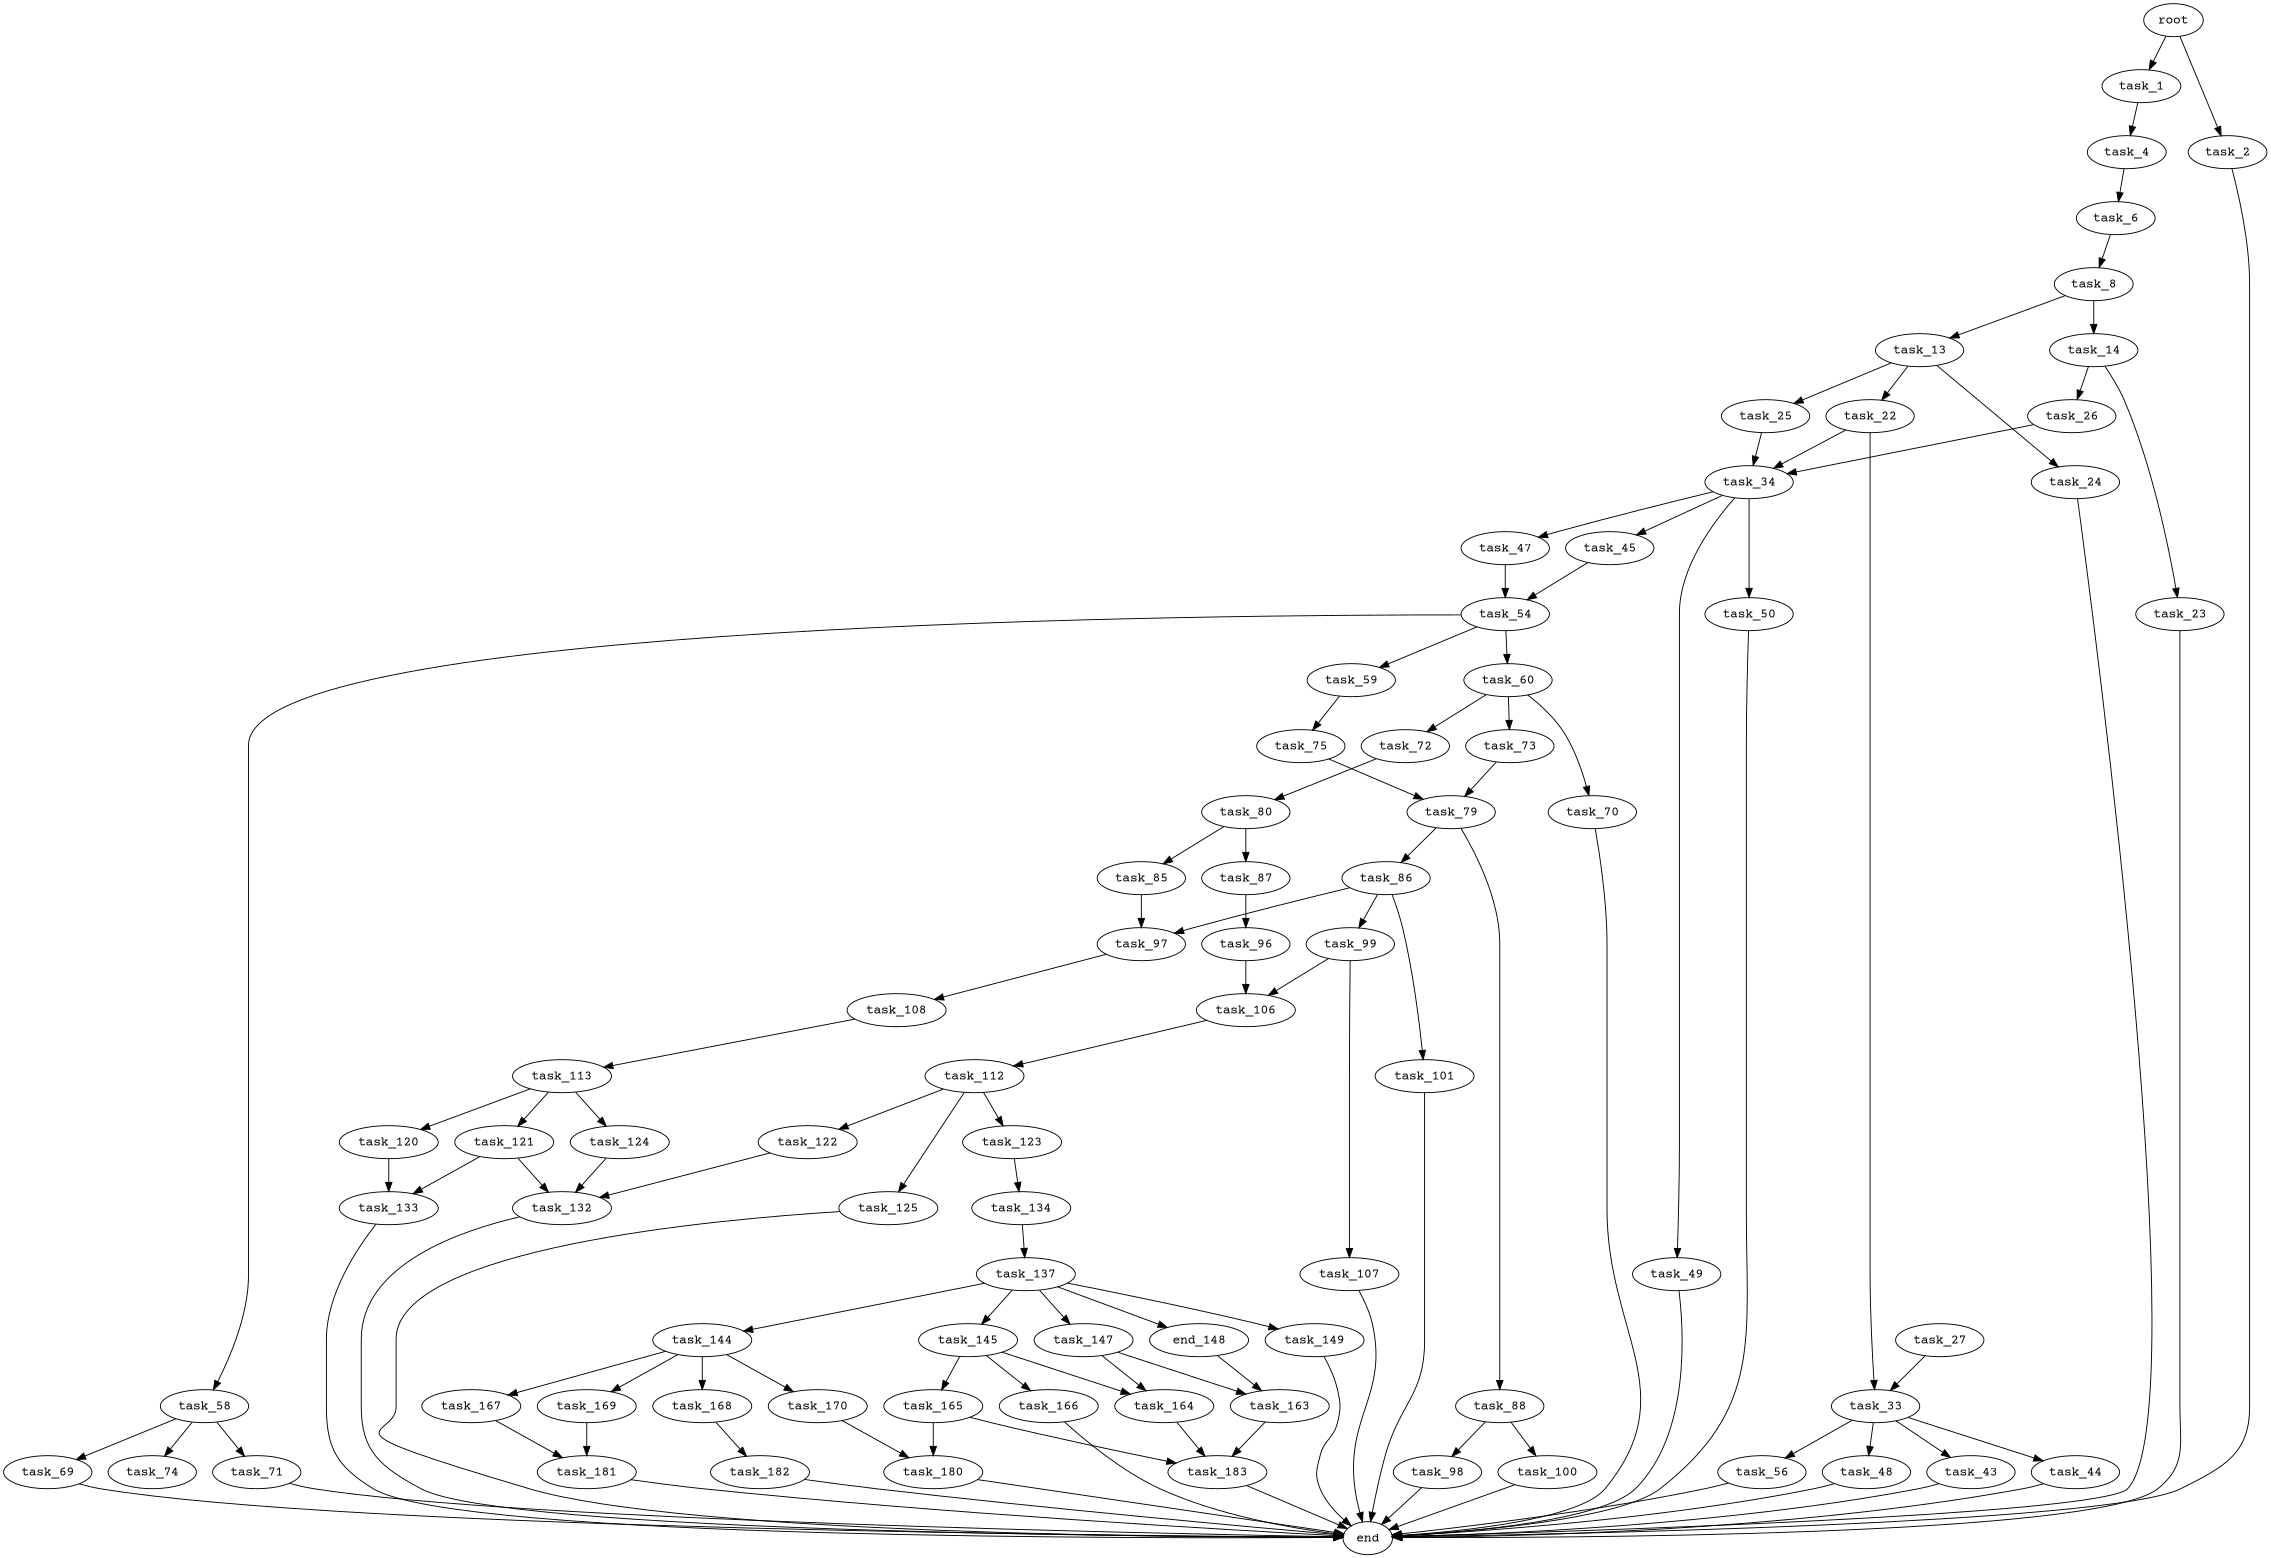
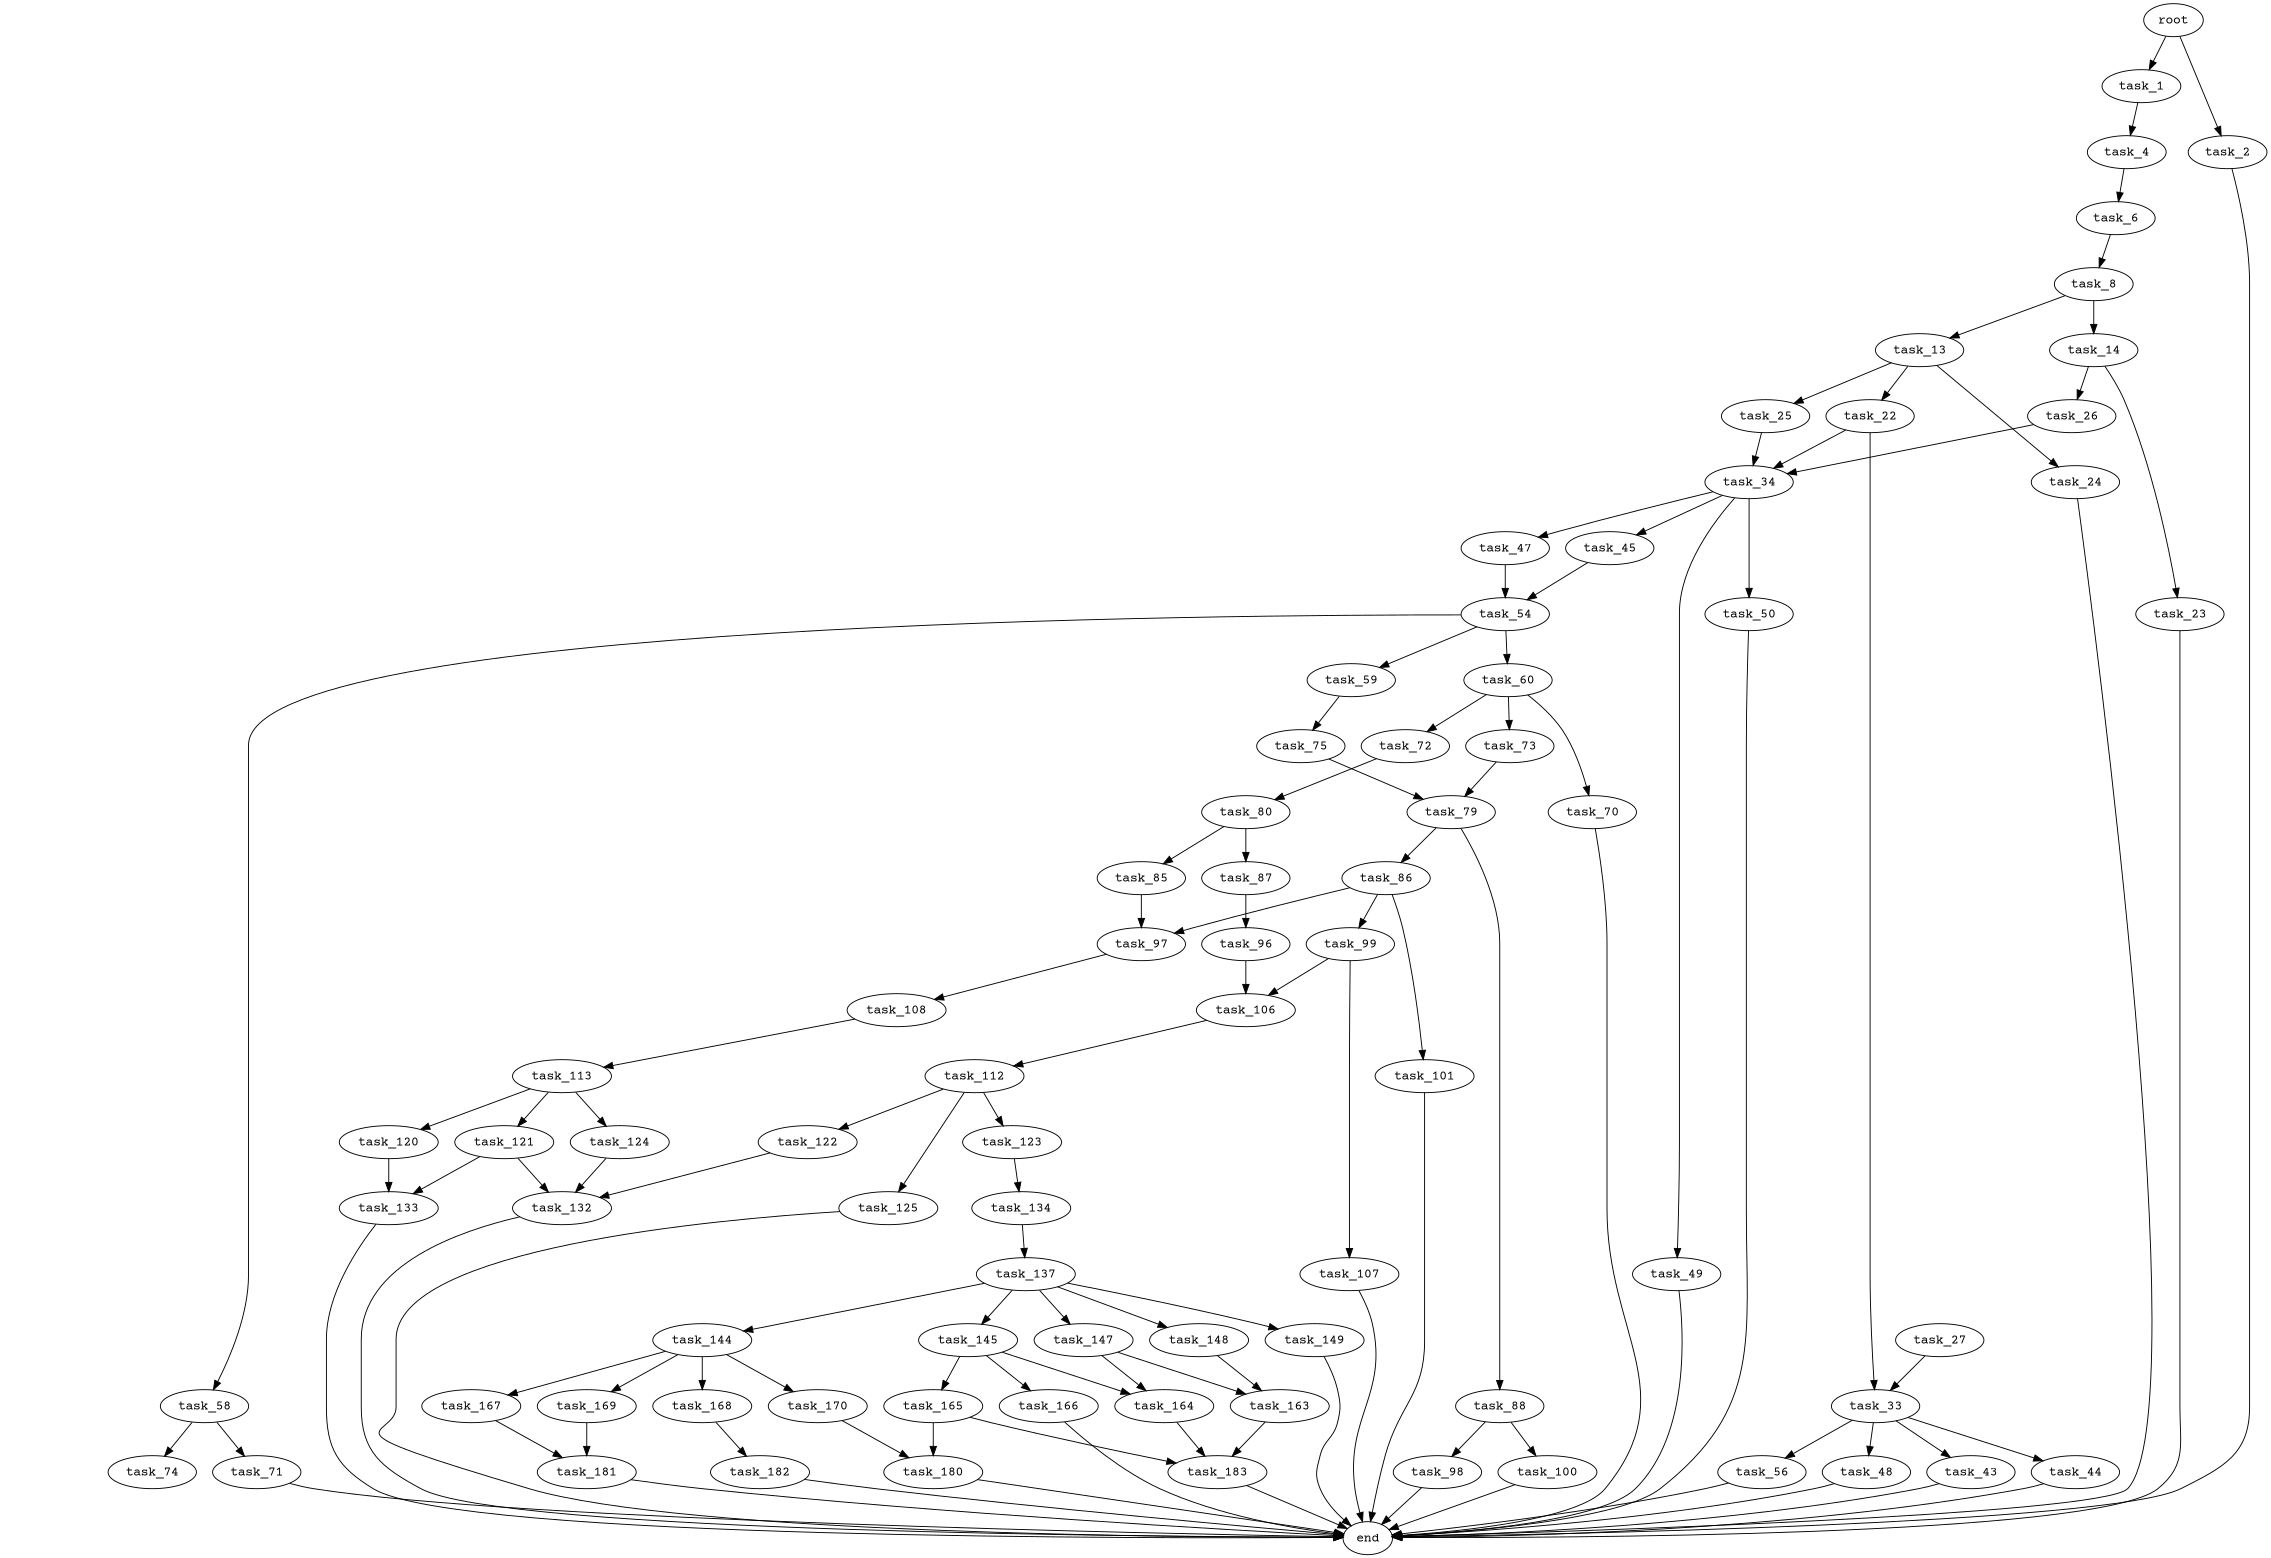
node "end_148": label "end_148" -> "task_148"
node "task_69": removed
